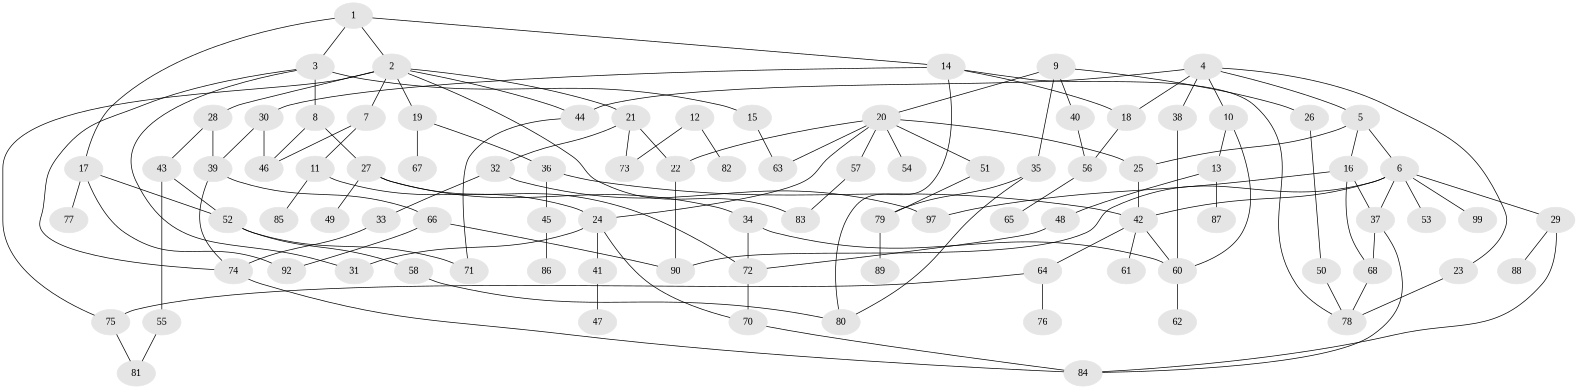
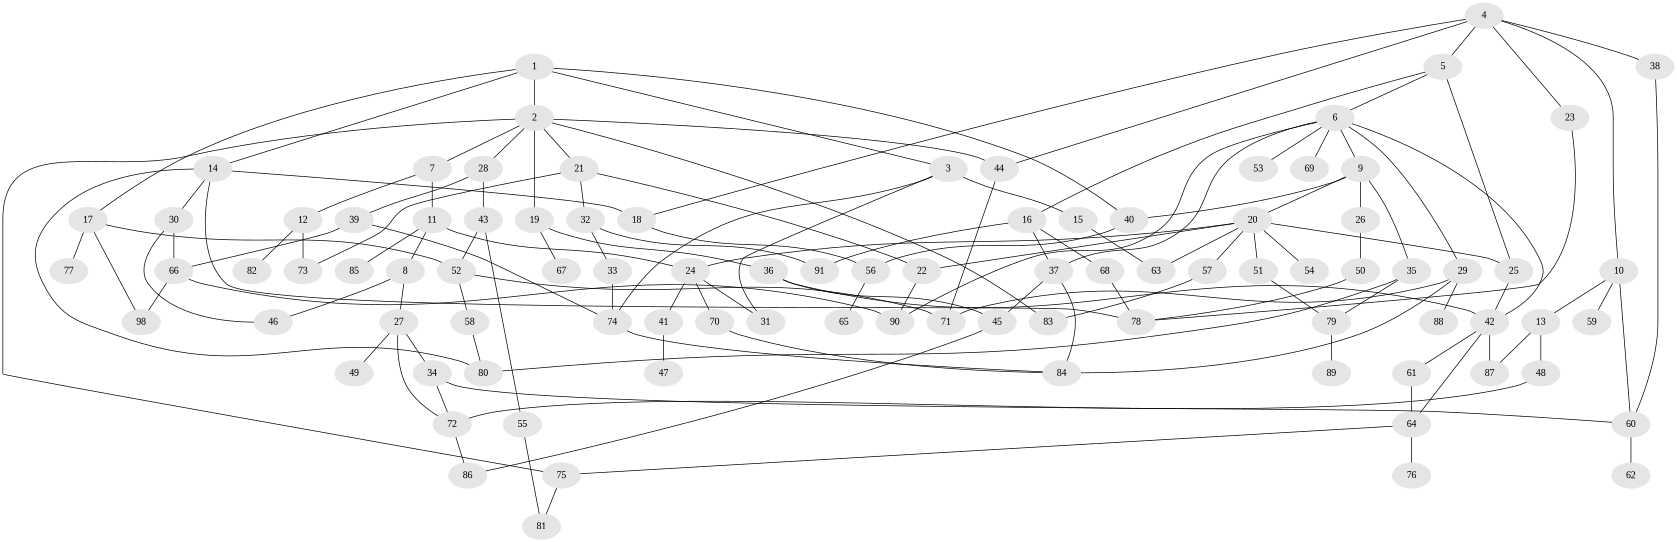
edge "3" -- "8": now "11" -- "8"
edge "1" -- "40": added
edge "30" -- "39": now "30" -- "66"
edge "7" -- "46": now "7" -- "12"
edge "6" -- "9": added
node "97": label "97" -> "91"
node "99": label "99" -> "69"
edge "42" -- "60": now "42" -- "87"
edge "37" -- "68": now "37" -- "45"
node "92": label "92" -> "98"
edge "72" -- "70": now "72" -- "86"
edge "29" -- "71": added
node "59": added
edge "61" -- "64": added
